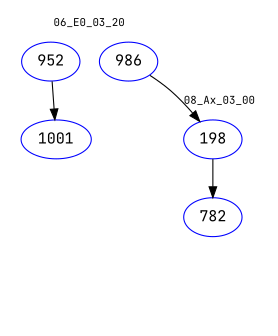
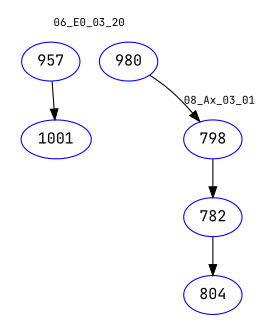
node "952": label "952" -> "957"
node "986": label "986" -> "980"
cluster "08_Ax_03_00": label "08_Ax_03_00" -> "08_Ax_03_01"
node "198": label "198" -> "798"
node "804": added
